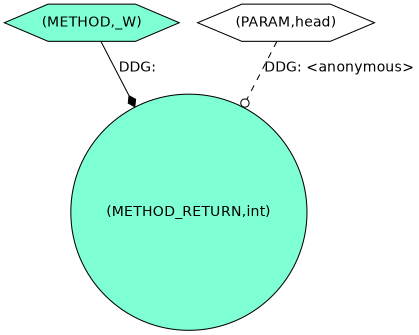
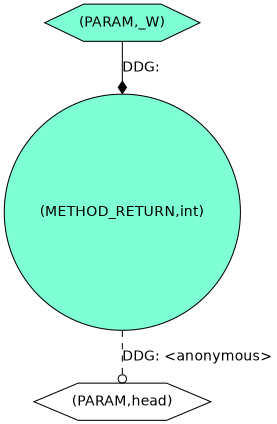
node "(METHOD,_W)": label "(METHOD,_W)" -> "(PARAM,_W)"
edge "(PARAM,head)" -> "(METHOD_RETURN,int)": reversed
